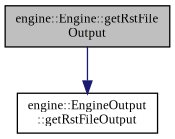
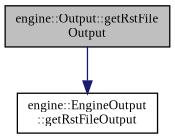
node "engine::Engine::getRstFile Output": label "engine::Engine::getRstFile Output" -> "engine::Output::getRstFile Output"
